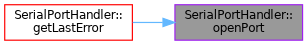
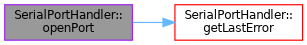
edge "SerialPortHandler:: getLastError" -> "SerialPortHandler:: openPort": reversed
